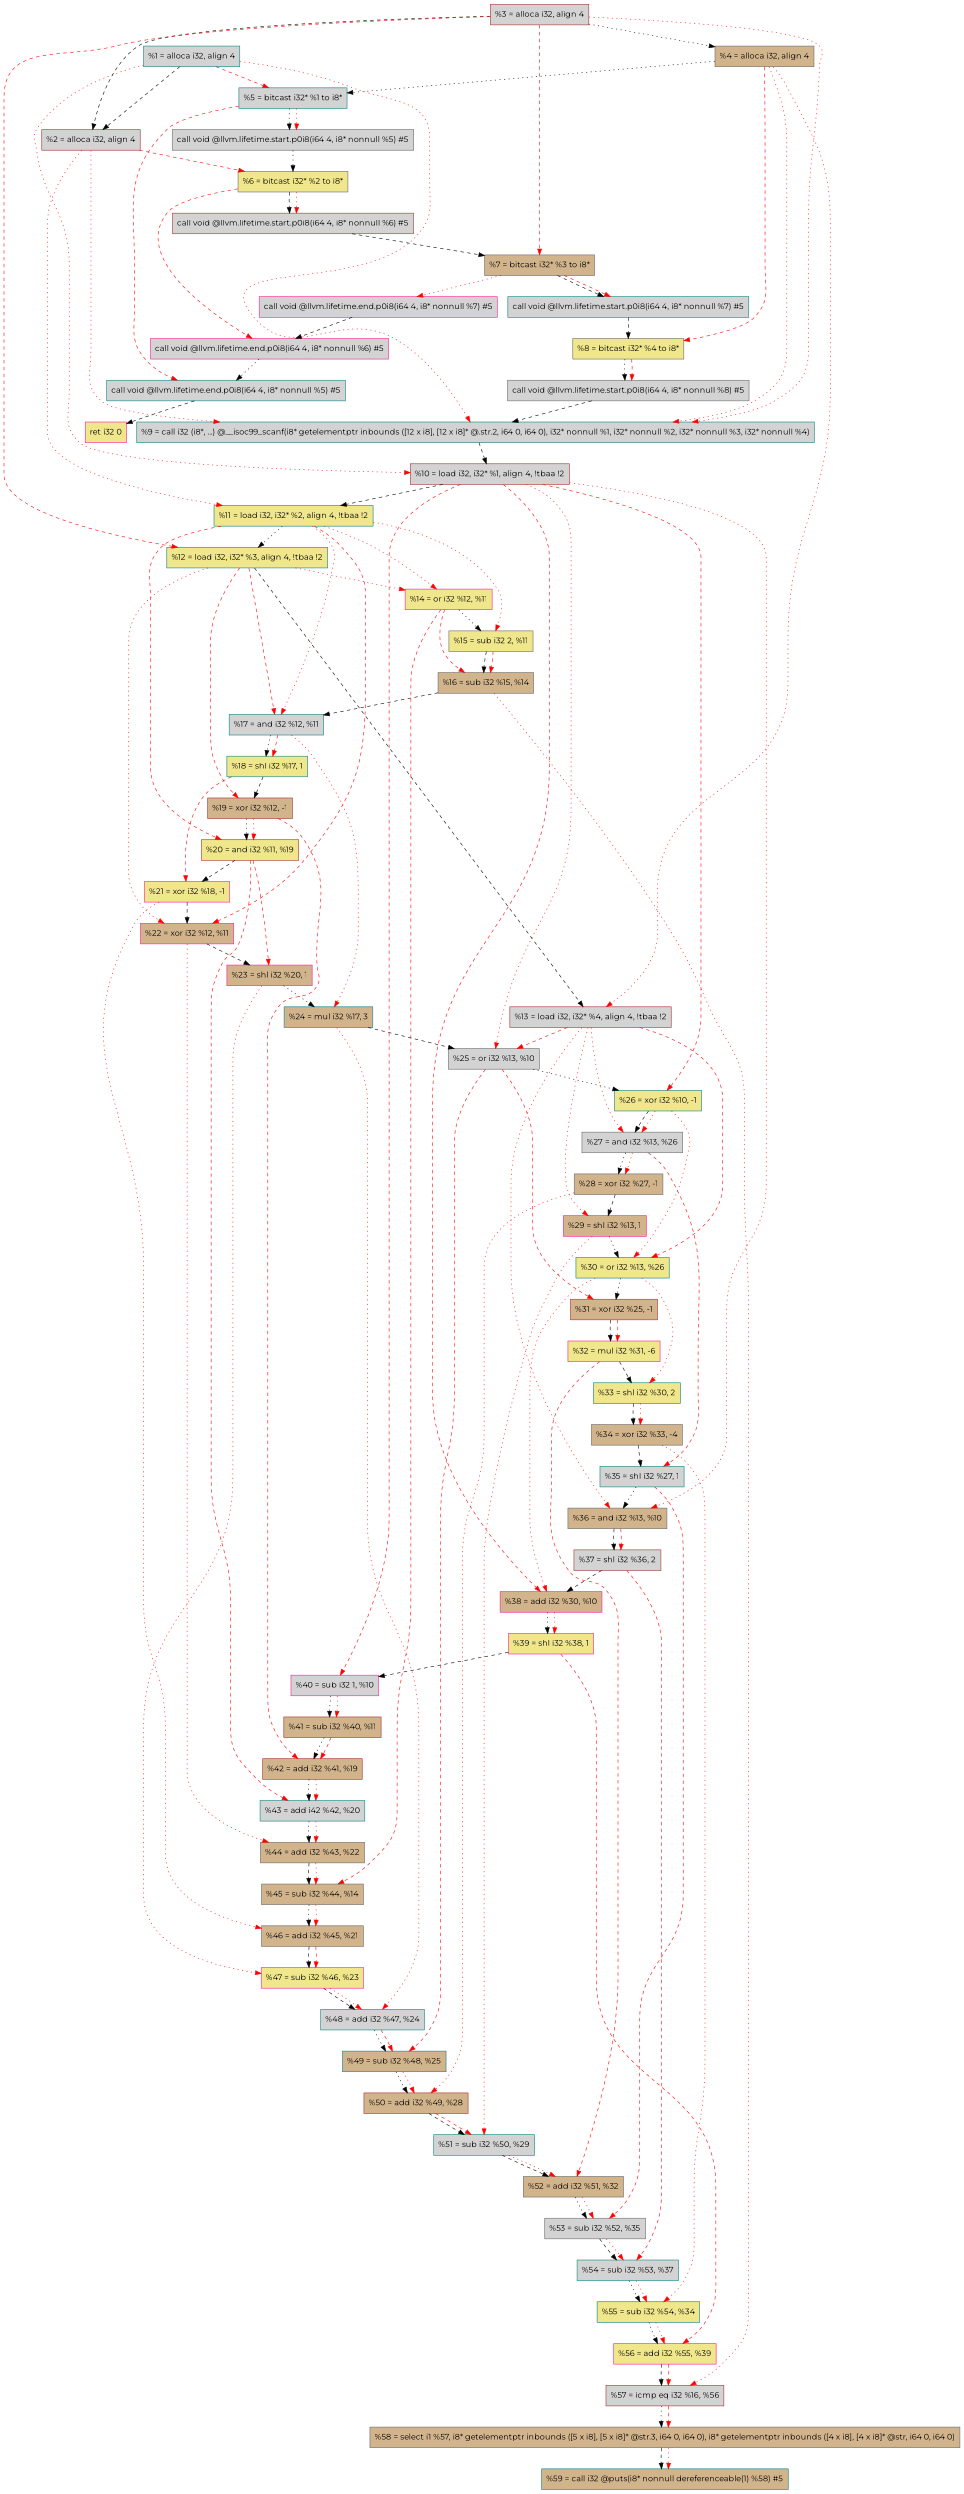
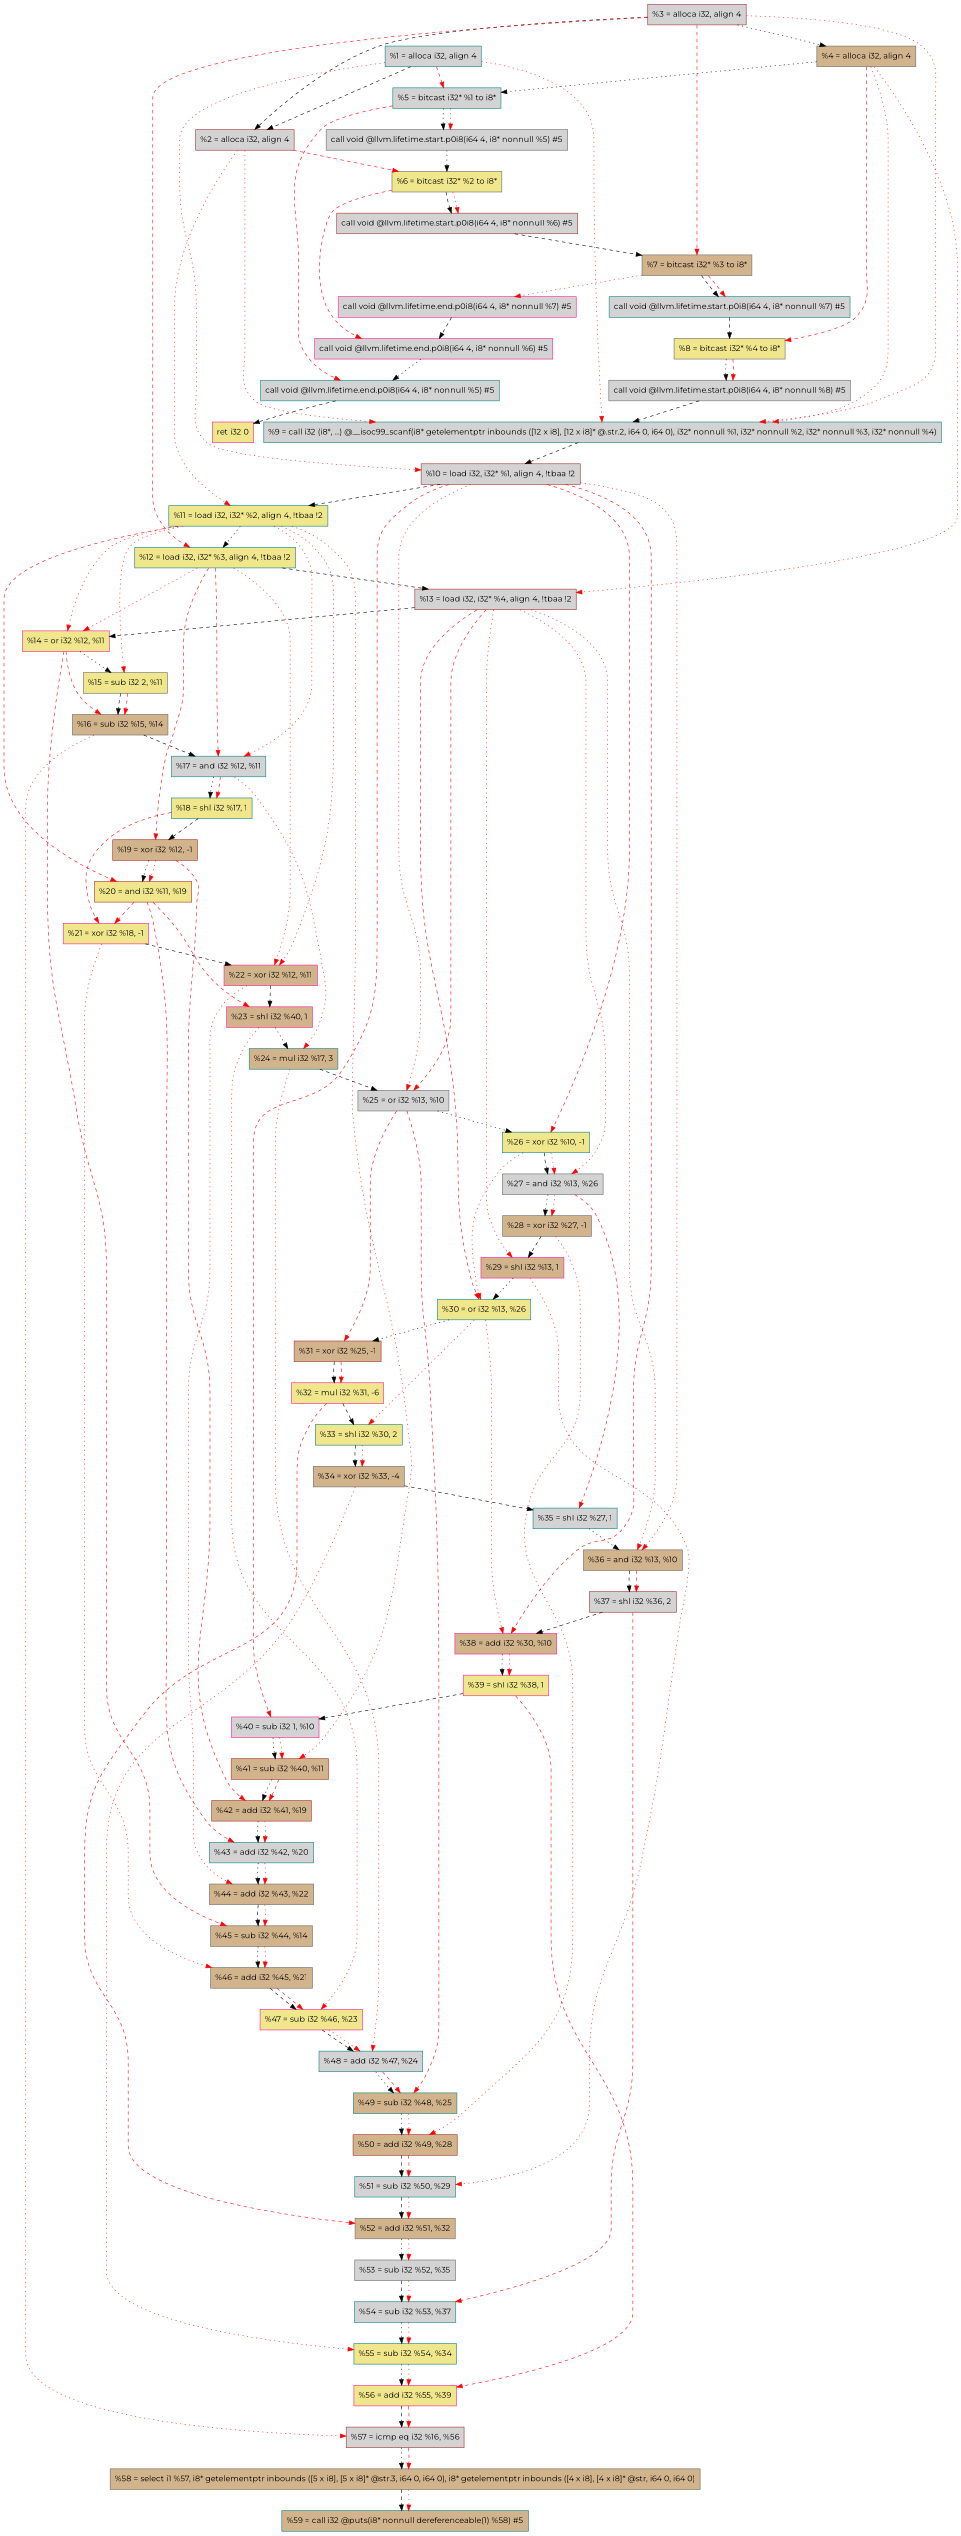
edge "%13 = load i32, i32* %4, align 4, !tbaa !2" -> "%14 = or i32 %12, %11": added
edge "%11 = load i32, i32* %2, align 4, !tbaa !2" -> "%22 = xor i32 %12, %11": style dashed -> dotted
edge "%20 = and i32 %11, %19" -> "%21 = xor i32 %18, -1": color black -> red
node "%23 = shl i32 %20, 1": label "%23 = shl i32 %20, 1" -> "%23 = shl i32 %40, 1"
edge "%11 = load i32, i32* %2, align 4, !tbaa !2" -> "%41 = sub i32 %40, %11": added
node "%43 = add i42 %42, %20": label "%43 = add i42 %42, %20" -> "%43 = add i32 %42, %20"
edge "%35 = shl i32 %27, 1" -> "%53 = sub i32 %52, %35": removed
